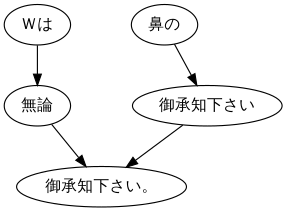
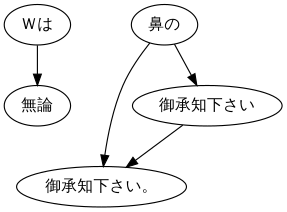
edge "無論" -> "御承知下さい。": now "鼻の" -> "御承知下さい。"
